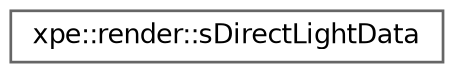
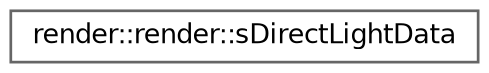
node "xpe::render::sDirectLightData": label "xpe::render::sDirectLightData" -> "render::render::sDirectLightData"
